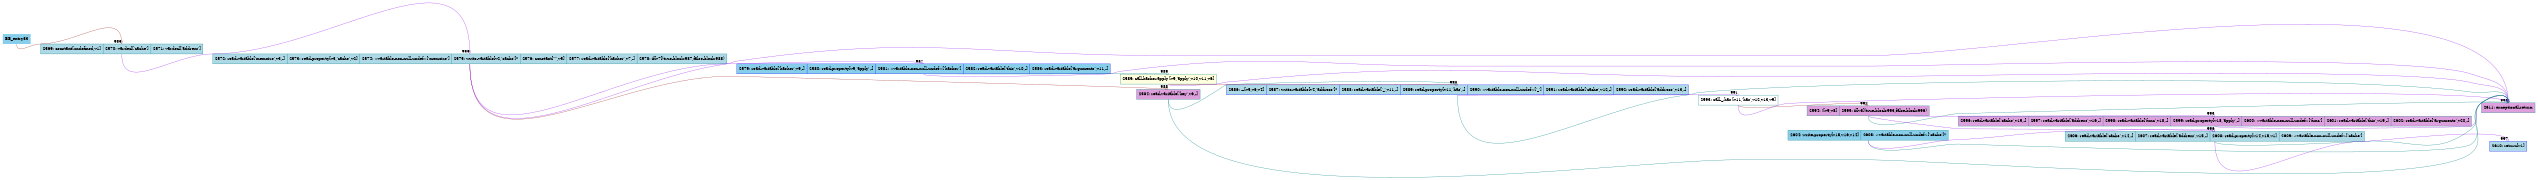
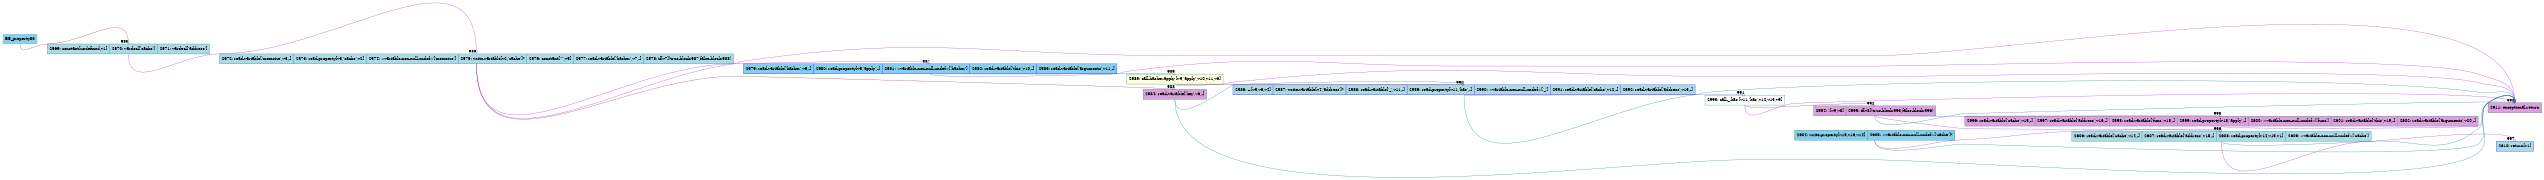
node "BB_entry83": label "BB_entry83" -> "BB_property83"
